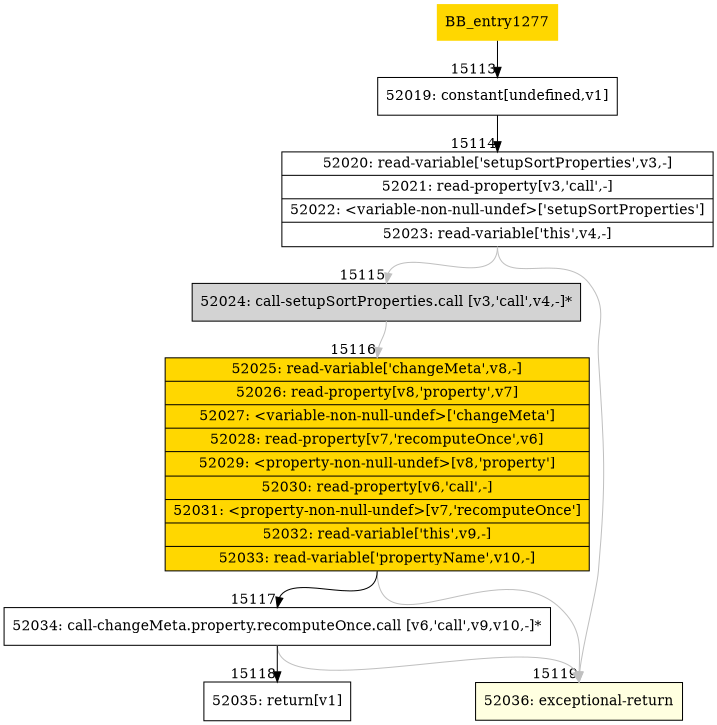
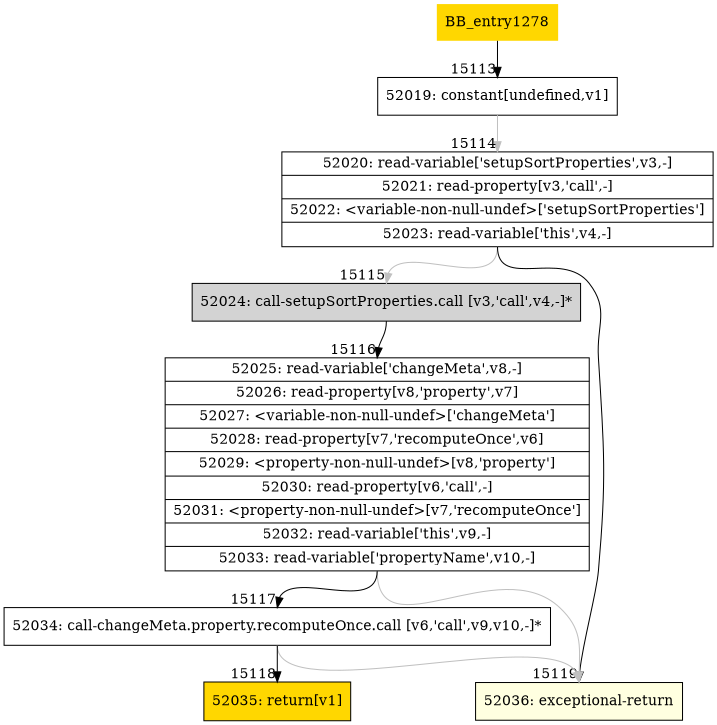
node "BB_entry1277": label "BB_entry1277" -> "BB_entry1278"
edge "52019: constant[undefined,v1]" -> "52020: read-variable['setupSortProperties',v3,-]": color black -> gray
edge "52024: call-setupSortProperties.call [v3,'call',v4,-]*" -> "52025: read-variable['changeMeta',v8,-]": color gray -> black
edge "52020: read-variable['setupSortProperties',v3,-]" -> "52036: exceptional-return": color gray -> black
node "52025: read-variable['changeMeta',v8,-]": fillcolor gold -> white
node "52035: return[v1]": fillcolor white -> gold
